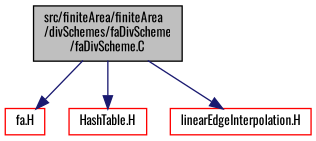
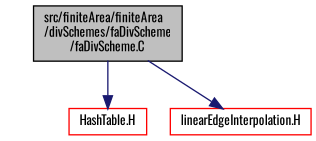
node "fa.H": removed
